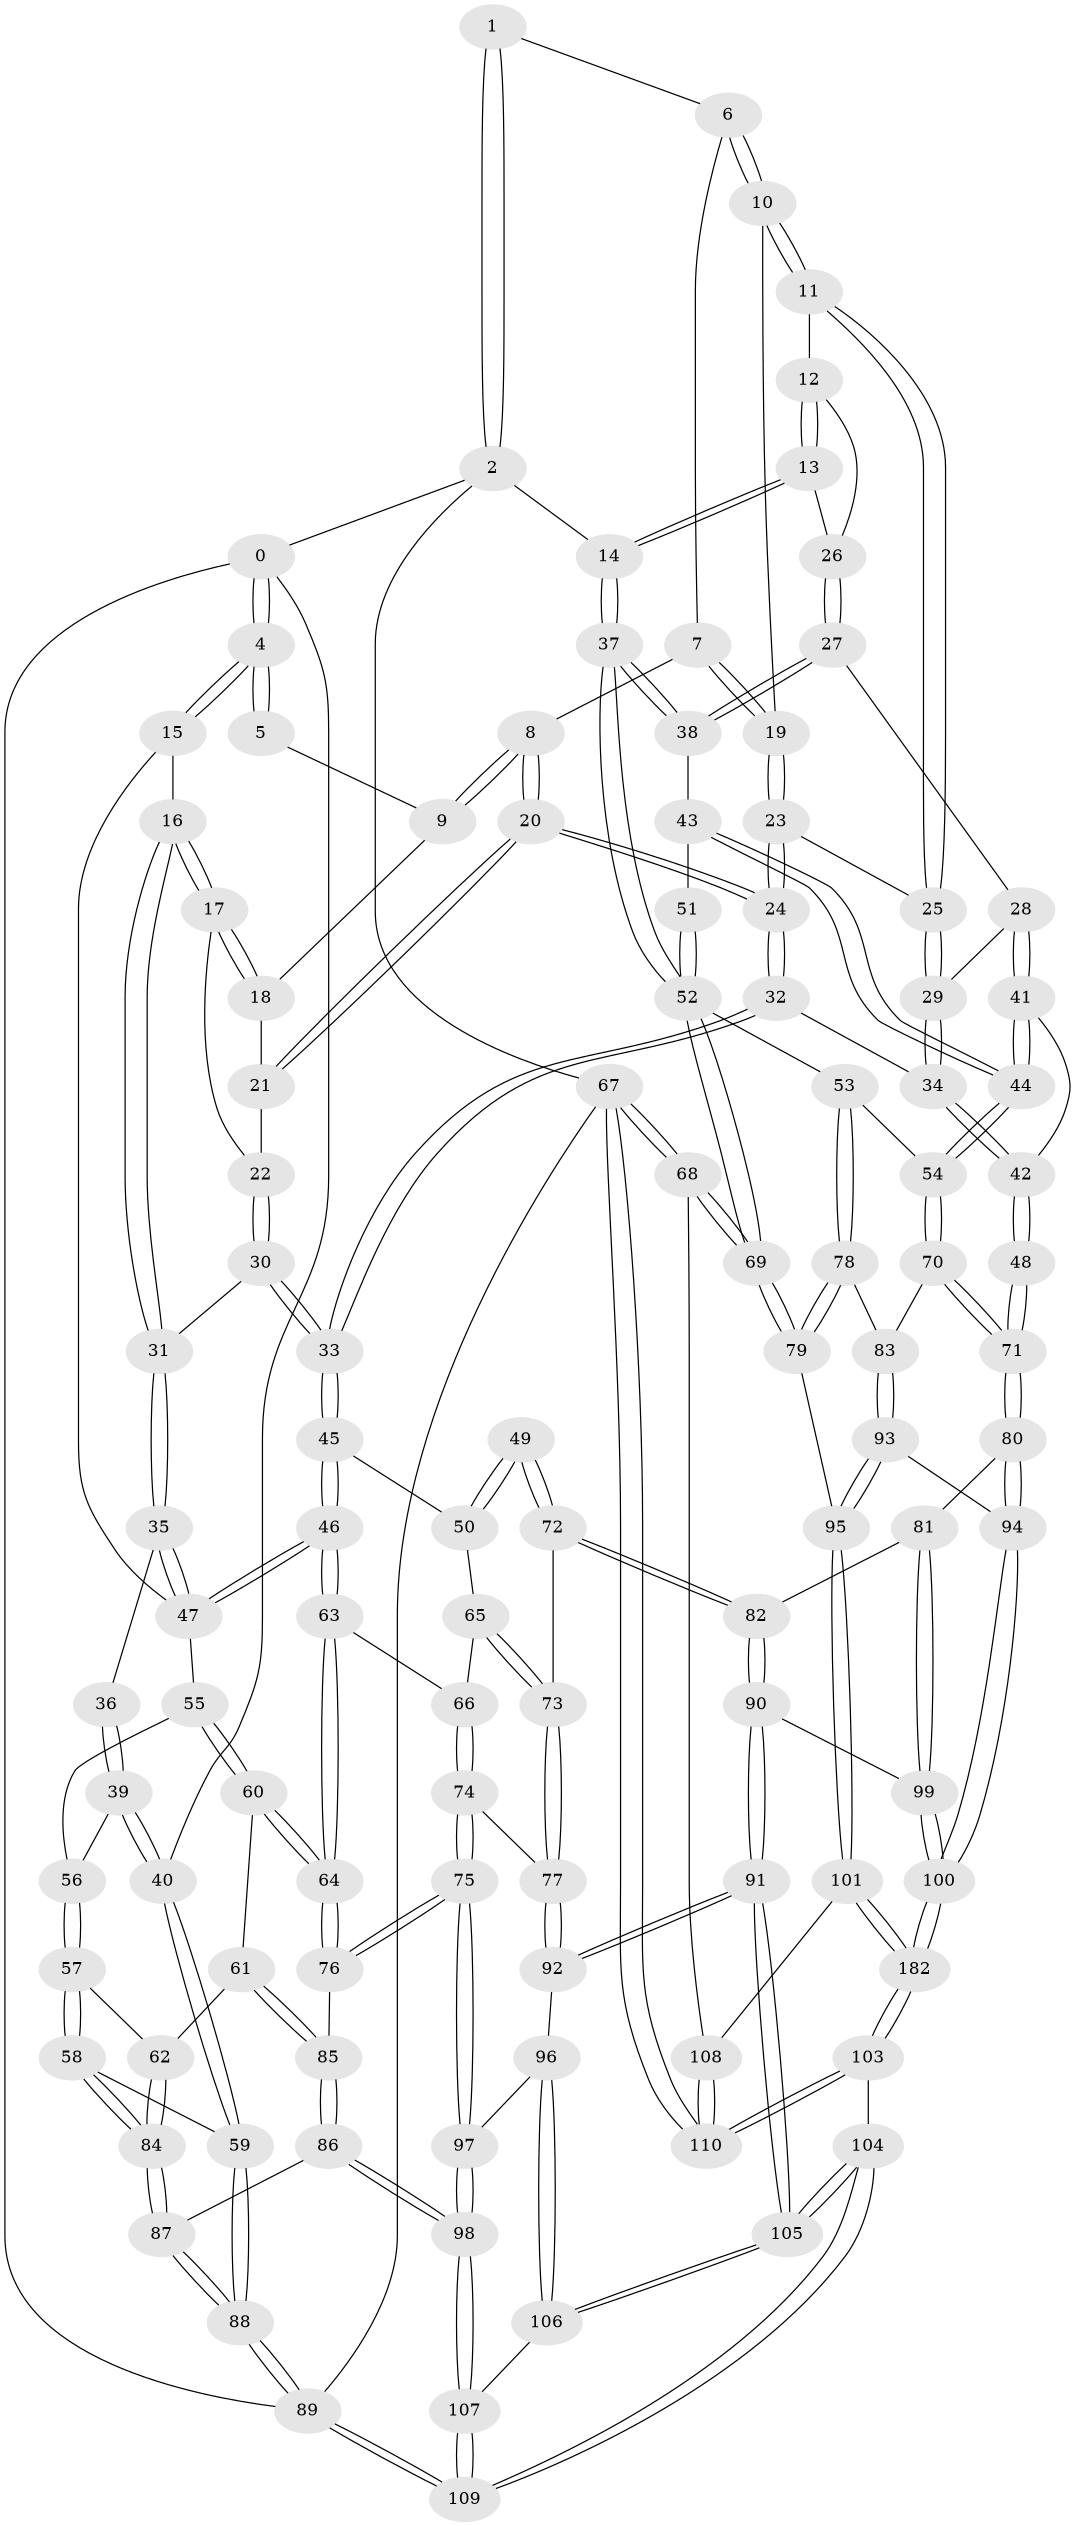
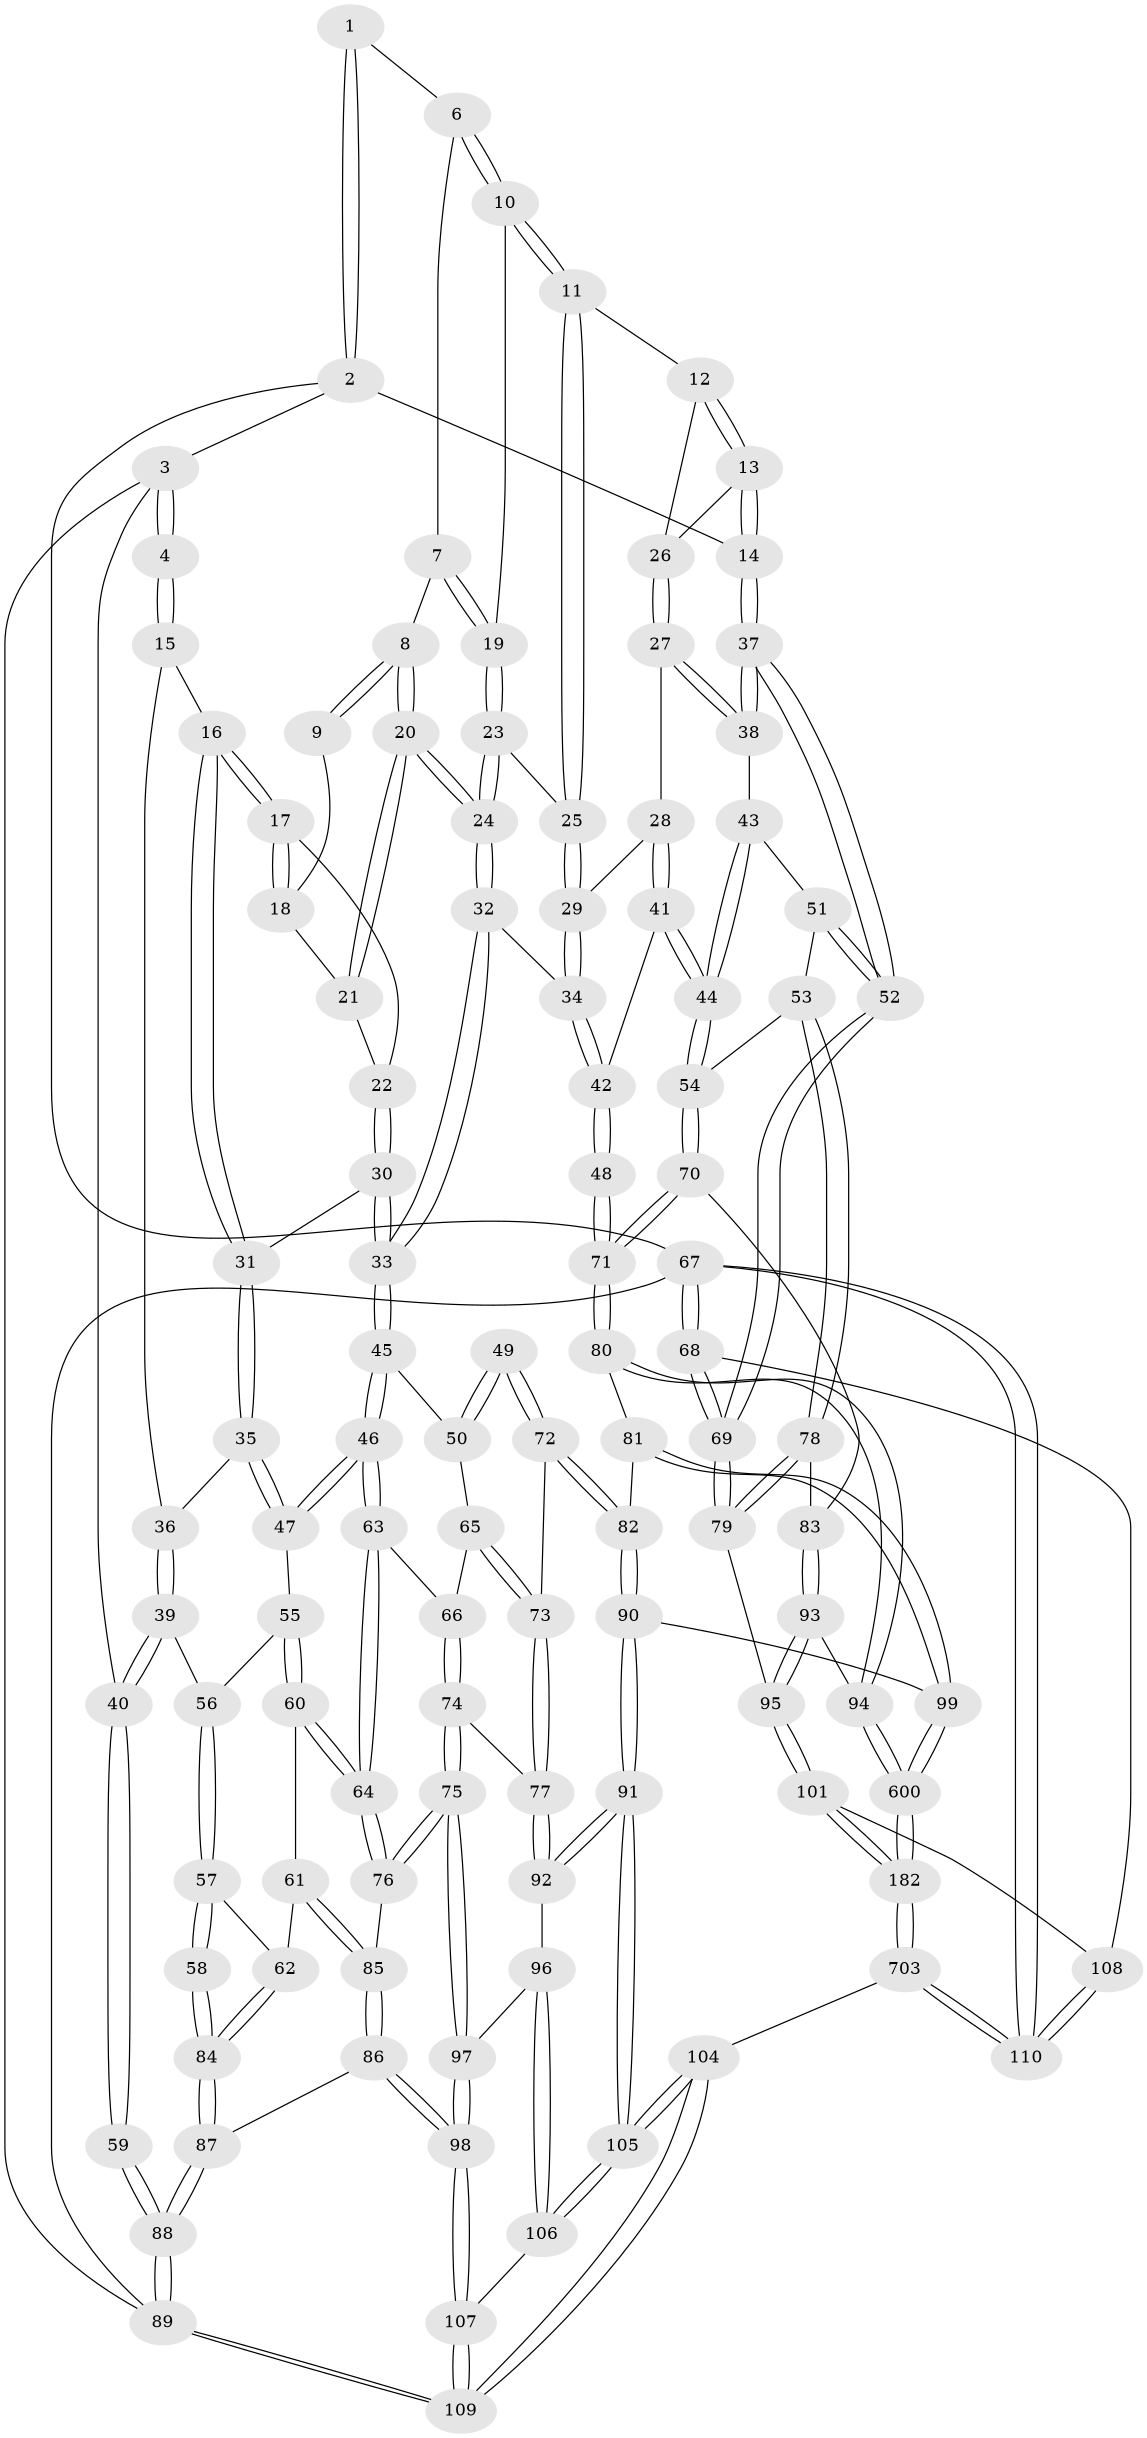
node "0": label "0" -> "3"
node "5": removed
edge "52" -- "53": now "51" -- "53"
edge "15" -- "47": now "15" -- "36"
node "100": label "100" -> "600"
node "103": label "103" -> "703"
edge "58" -- "59": removed
